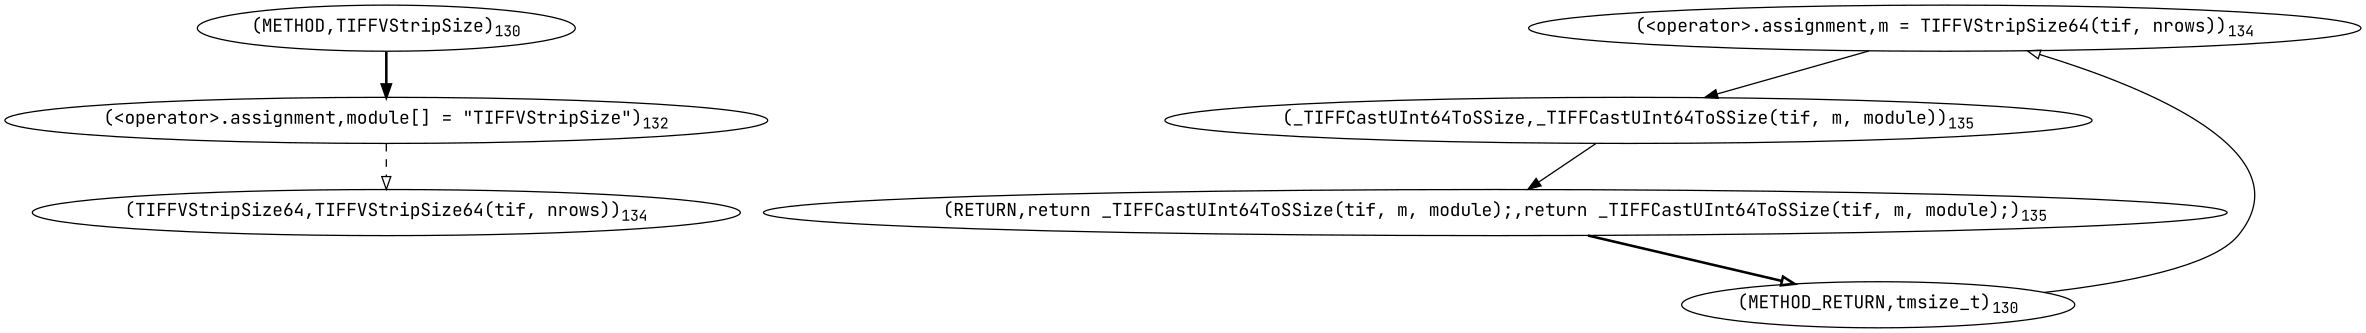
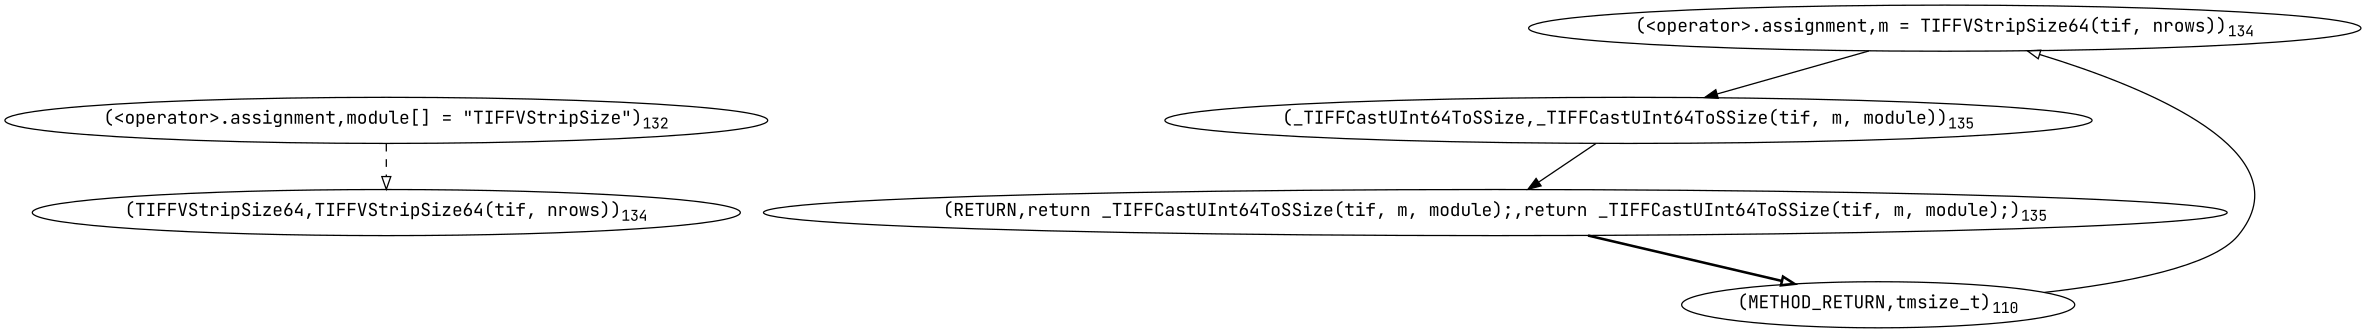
node "(METHOD,TIFFVStripSize)": removed
node "(METHOD_RETURN,tmsize_t)": text "130" -> "110"
